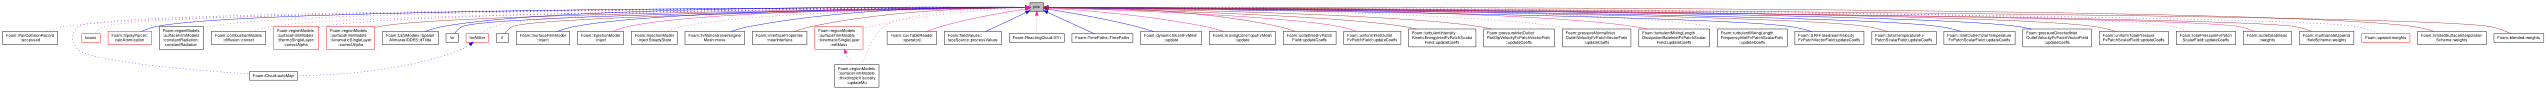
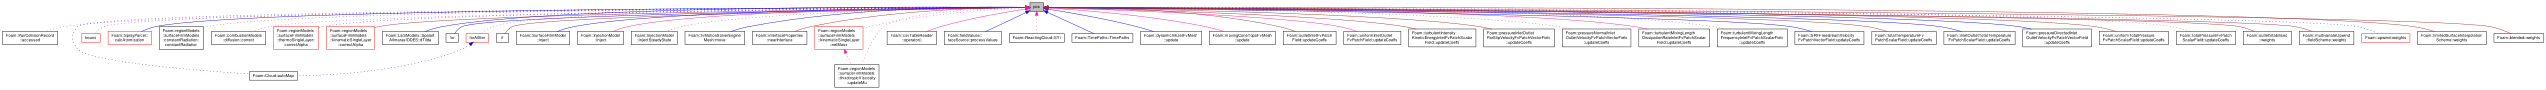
edge "Foam::outletStabilised ::weights" -> "pos": color deeppink -> brown
